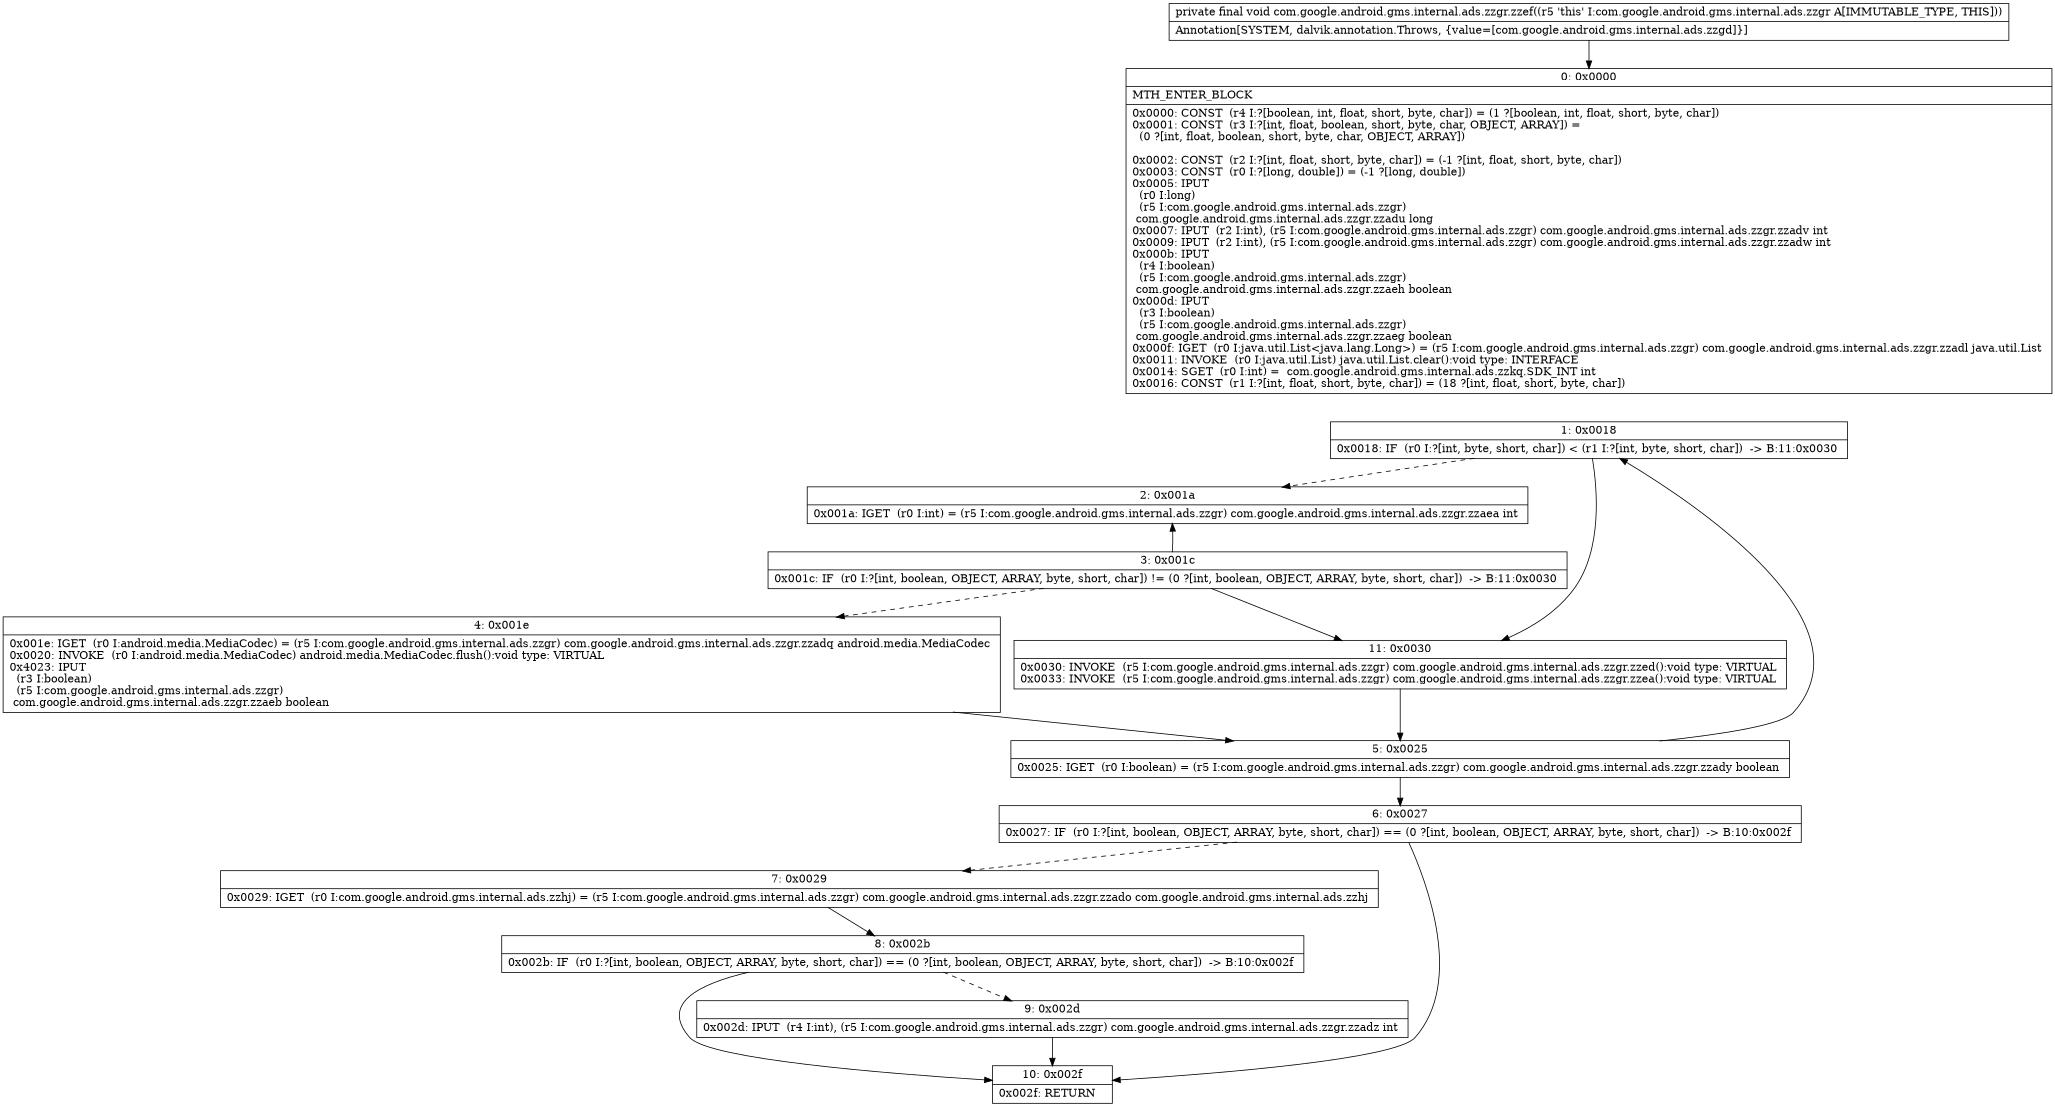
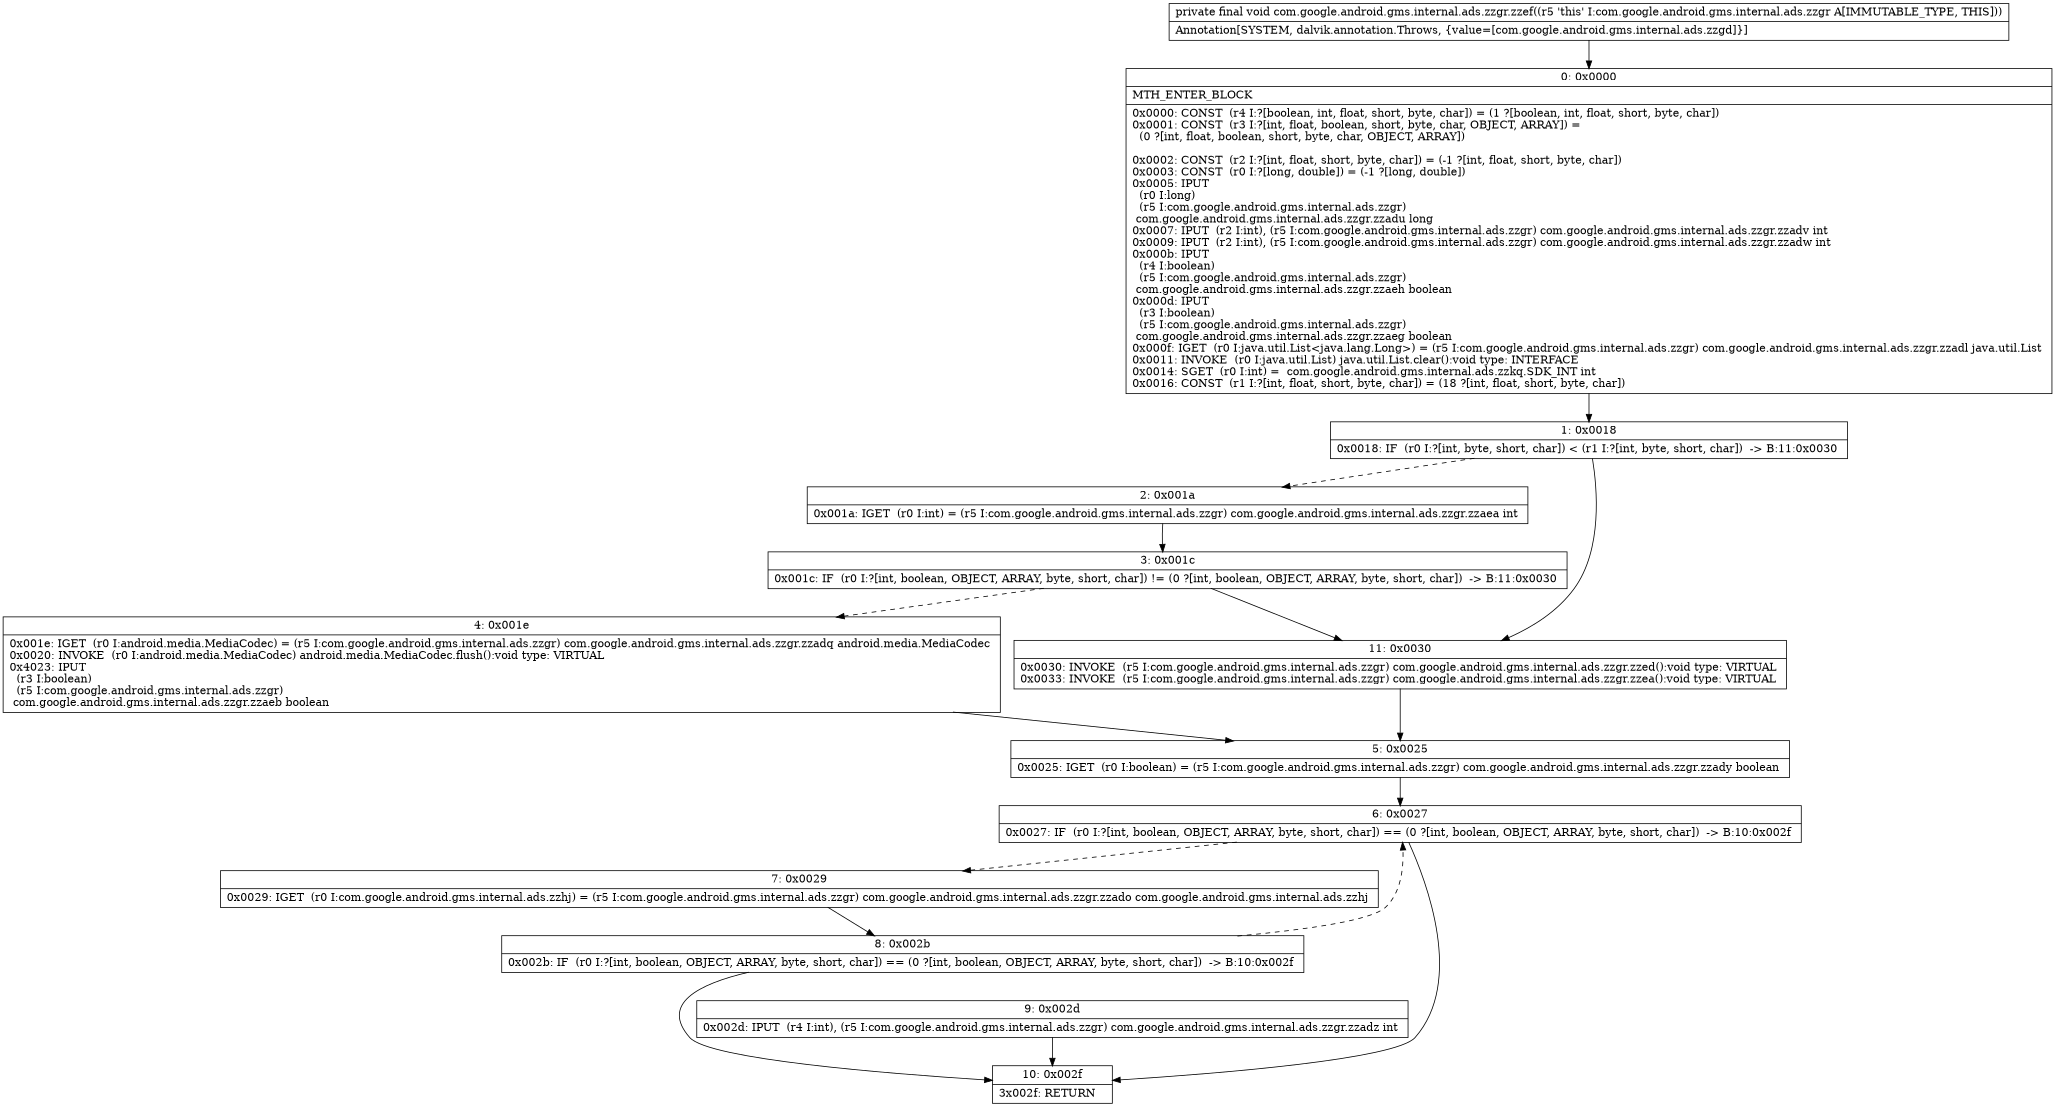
edge "3: 0x001c" -> "2: 0x001a": reversed
edge "5: 0x0025" -> "1: 0x0018": now "0: 0x0000" -> "1: 0x0018"
edge "8: 0x002b" -> "9: 0x002d": now "8: 0x002b" -> "6: 0x0027"
node "10: 0x002f": text "0x002f: RETURN" -> "3x002f: RETURN"
